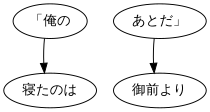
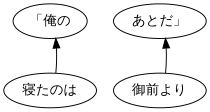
edge "「俺の" -> "寝たのは": reversed
edge "あとだ」" -> "御前より": reversed
